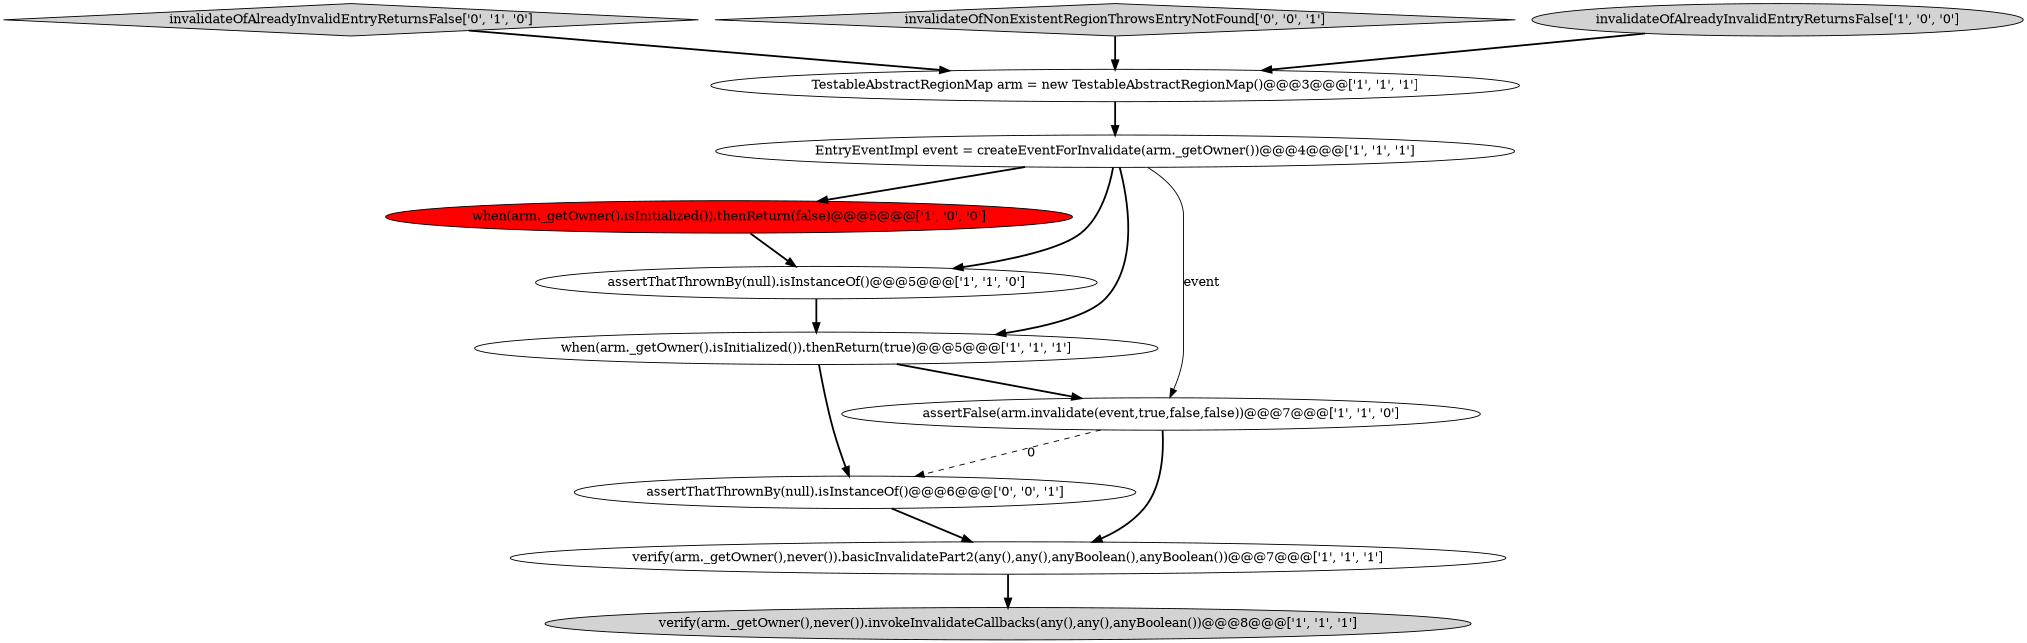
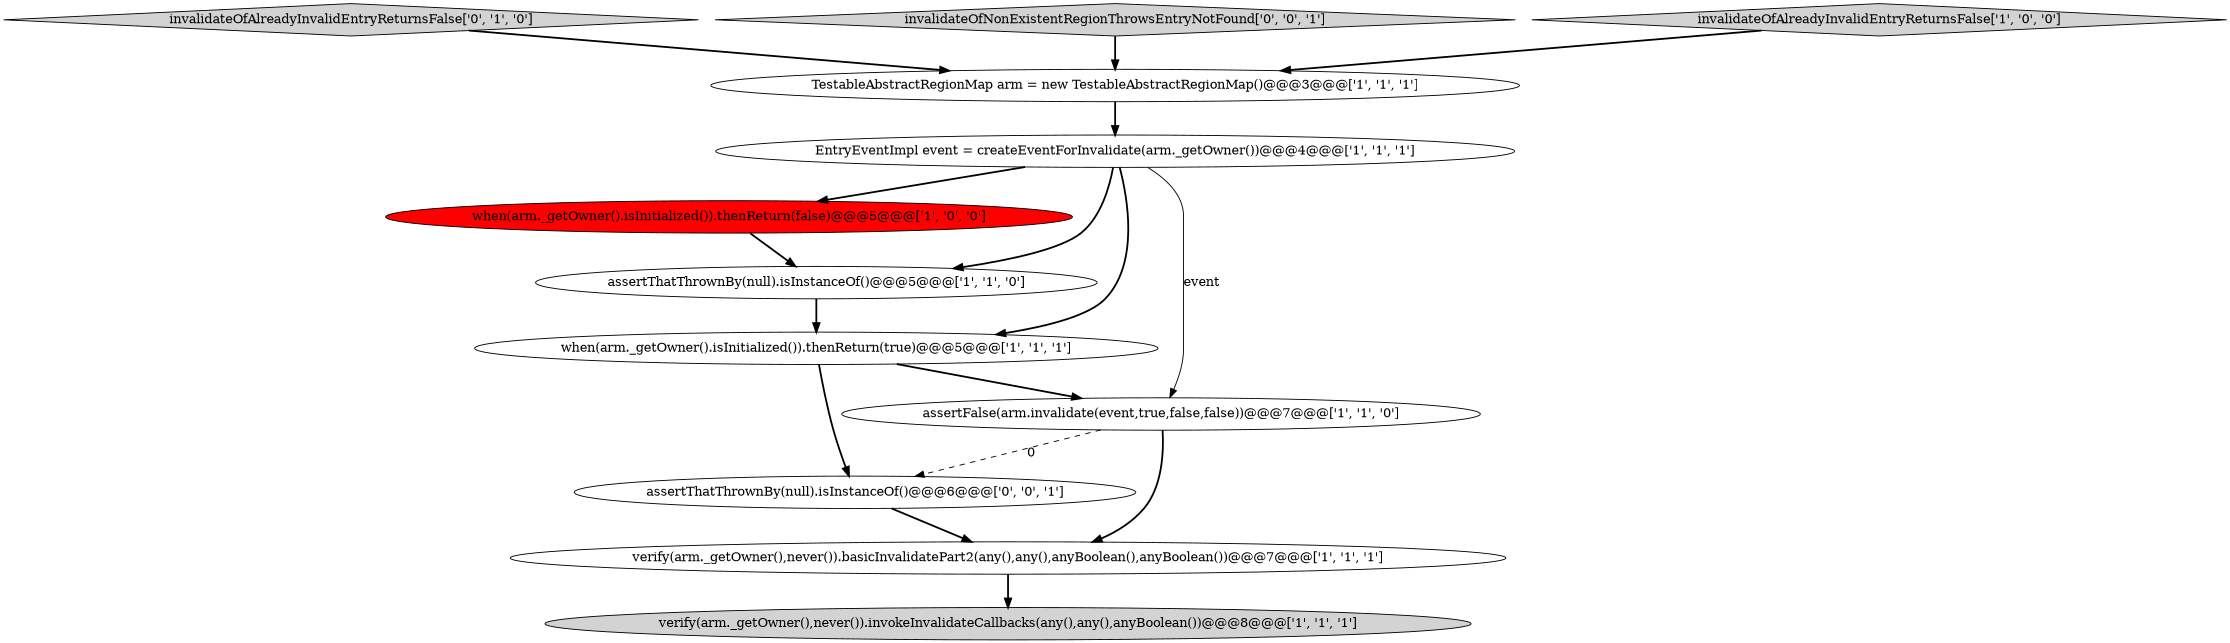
node "invalidateOfAlreadyInvalidEntryReturnsFalse['1', '0', '0']": shape ellipse -> diamond
